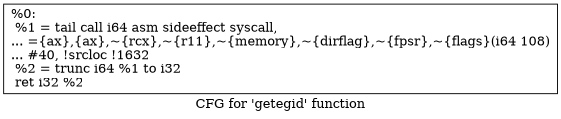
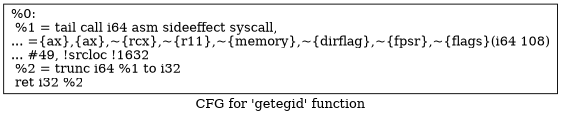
node "%0:": text "... #40, !srcloc !1632" -> "... #49, !srcloc !1632"
